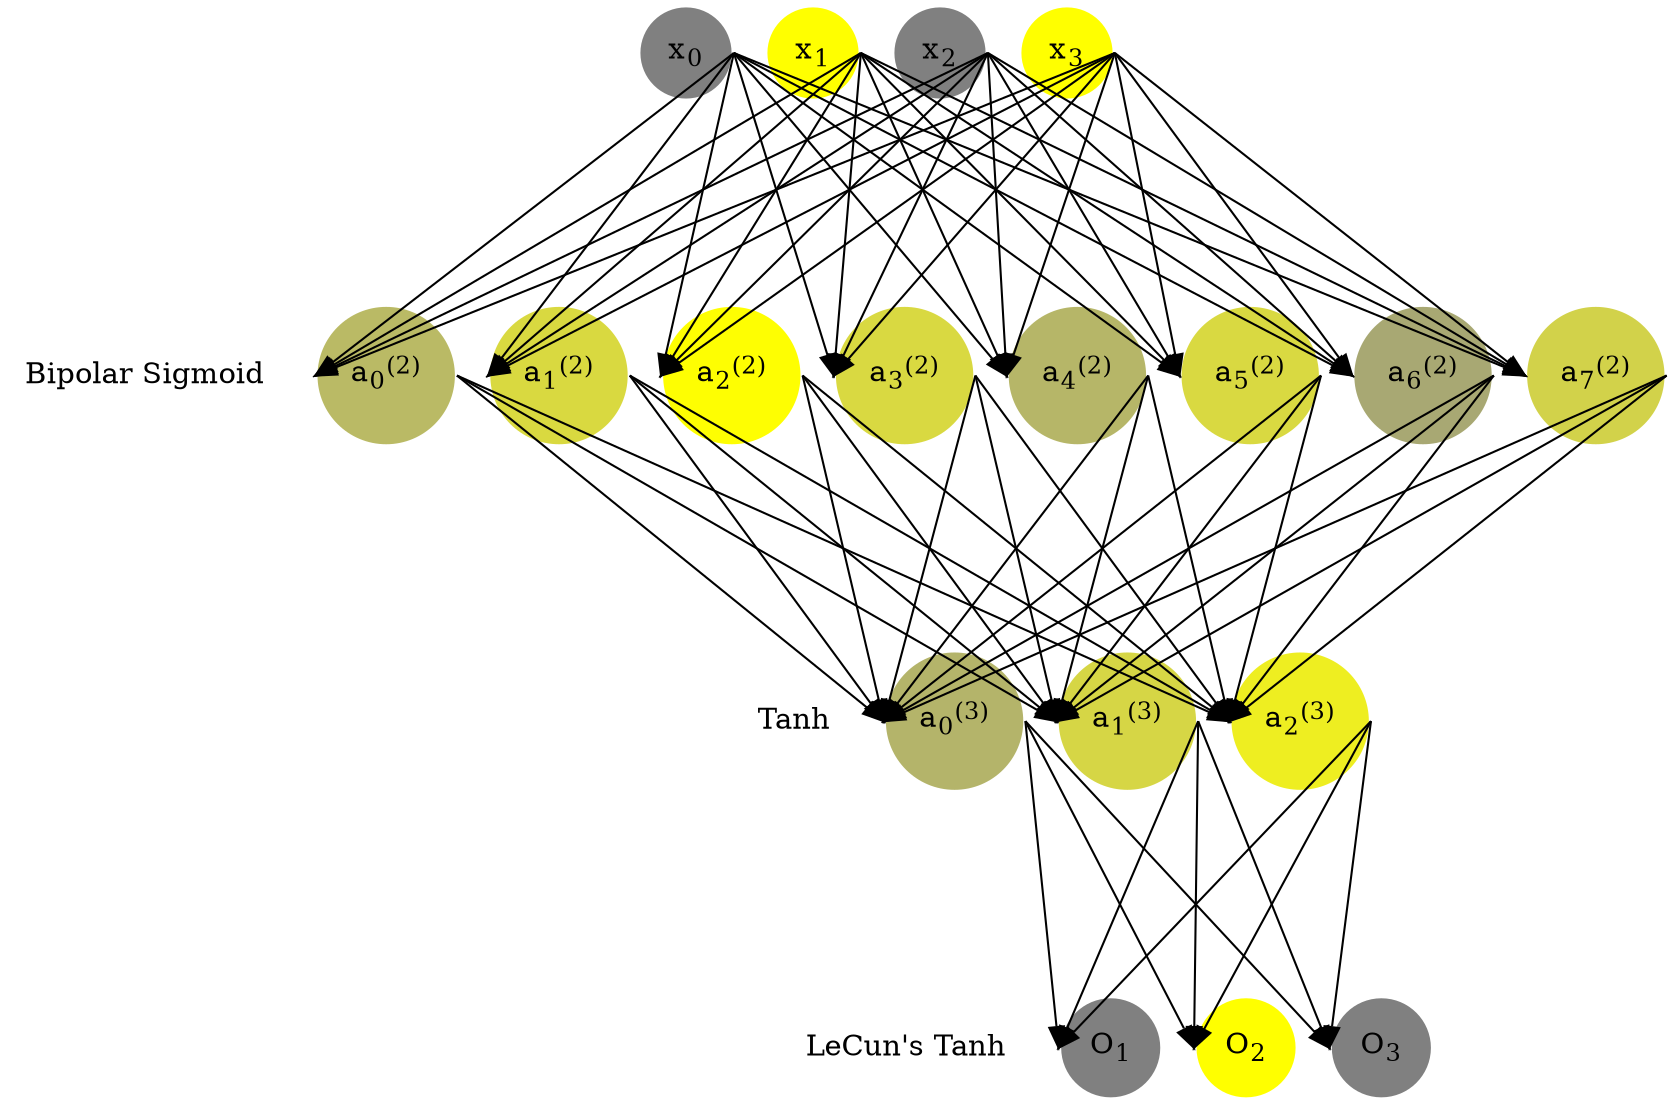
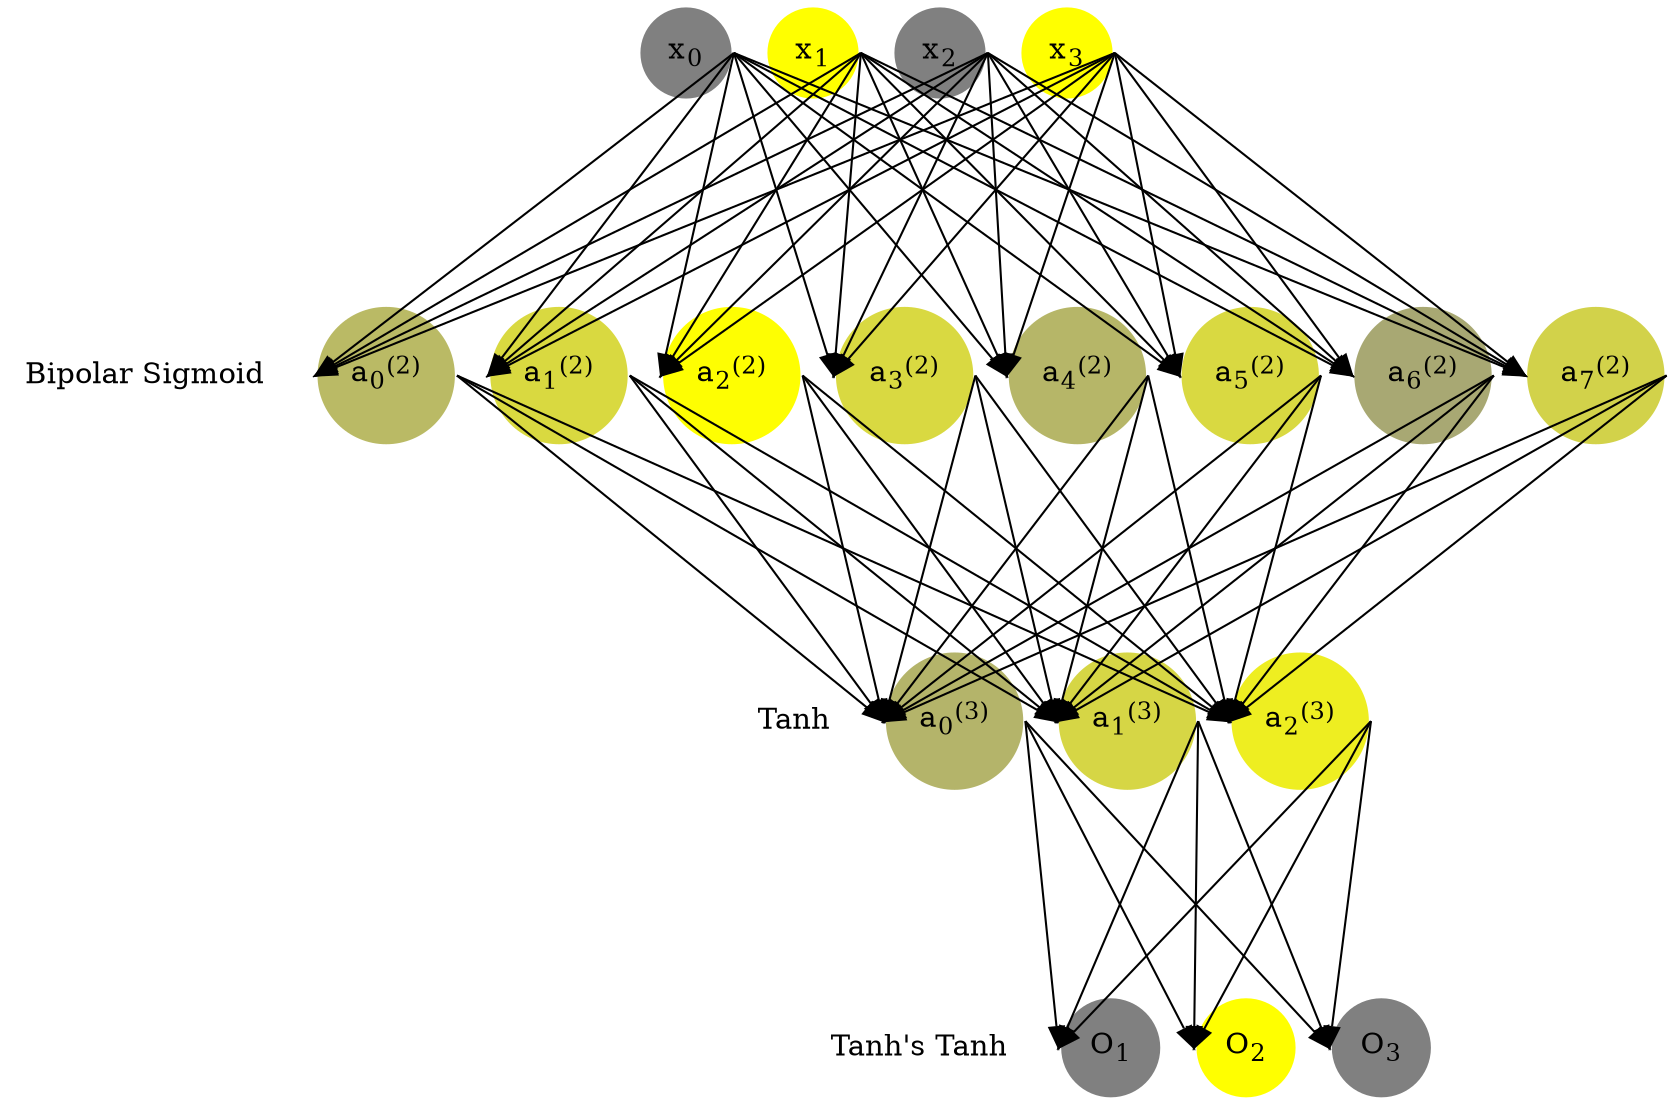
node "LeCun's Tanh": label "LeCun's Tanh" -> "Tanh's Tanh"
